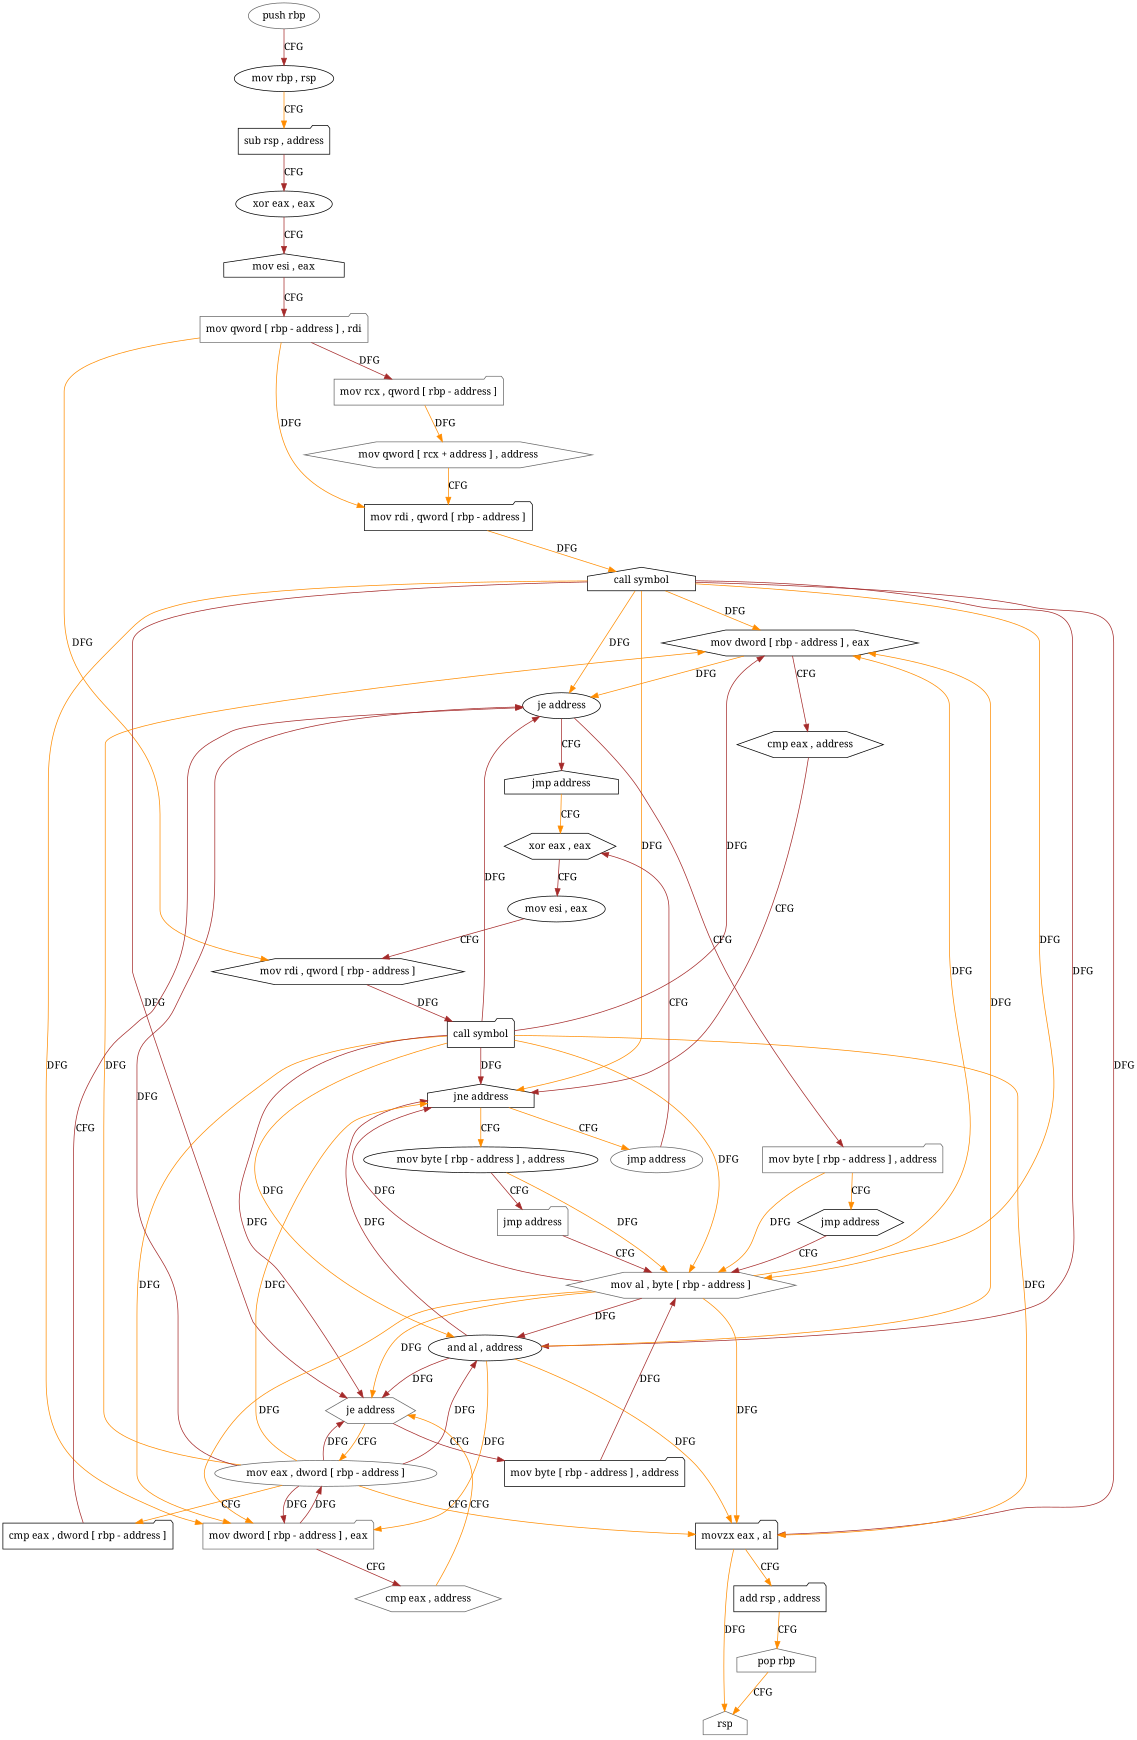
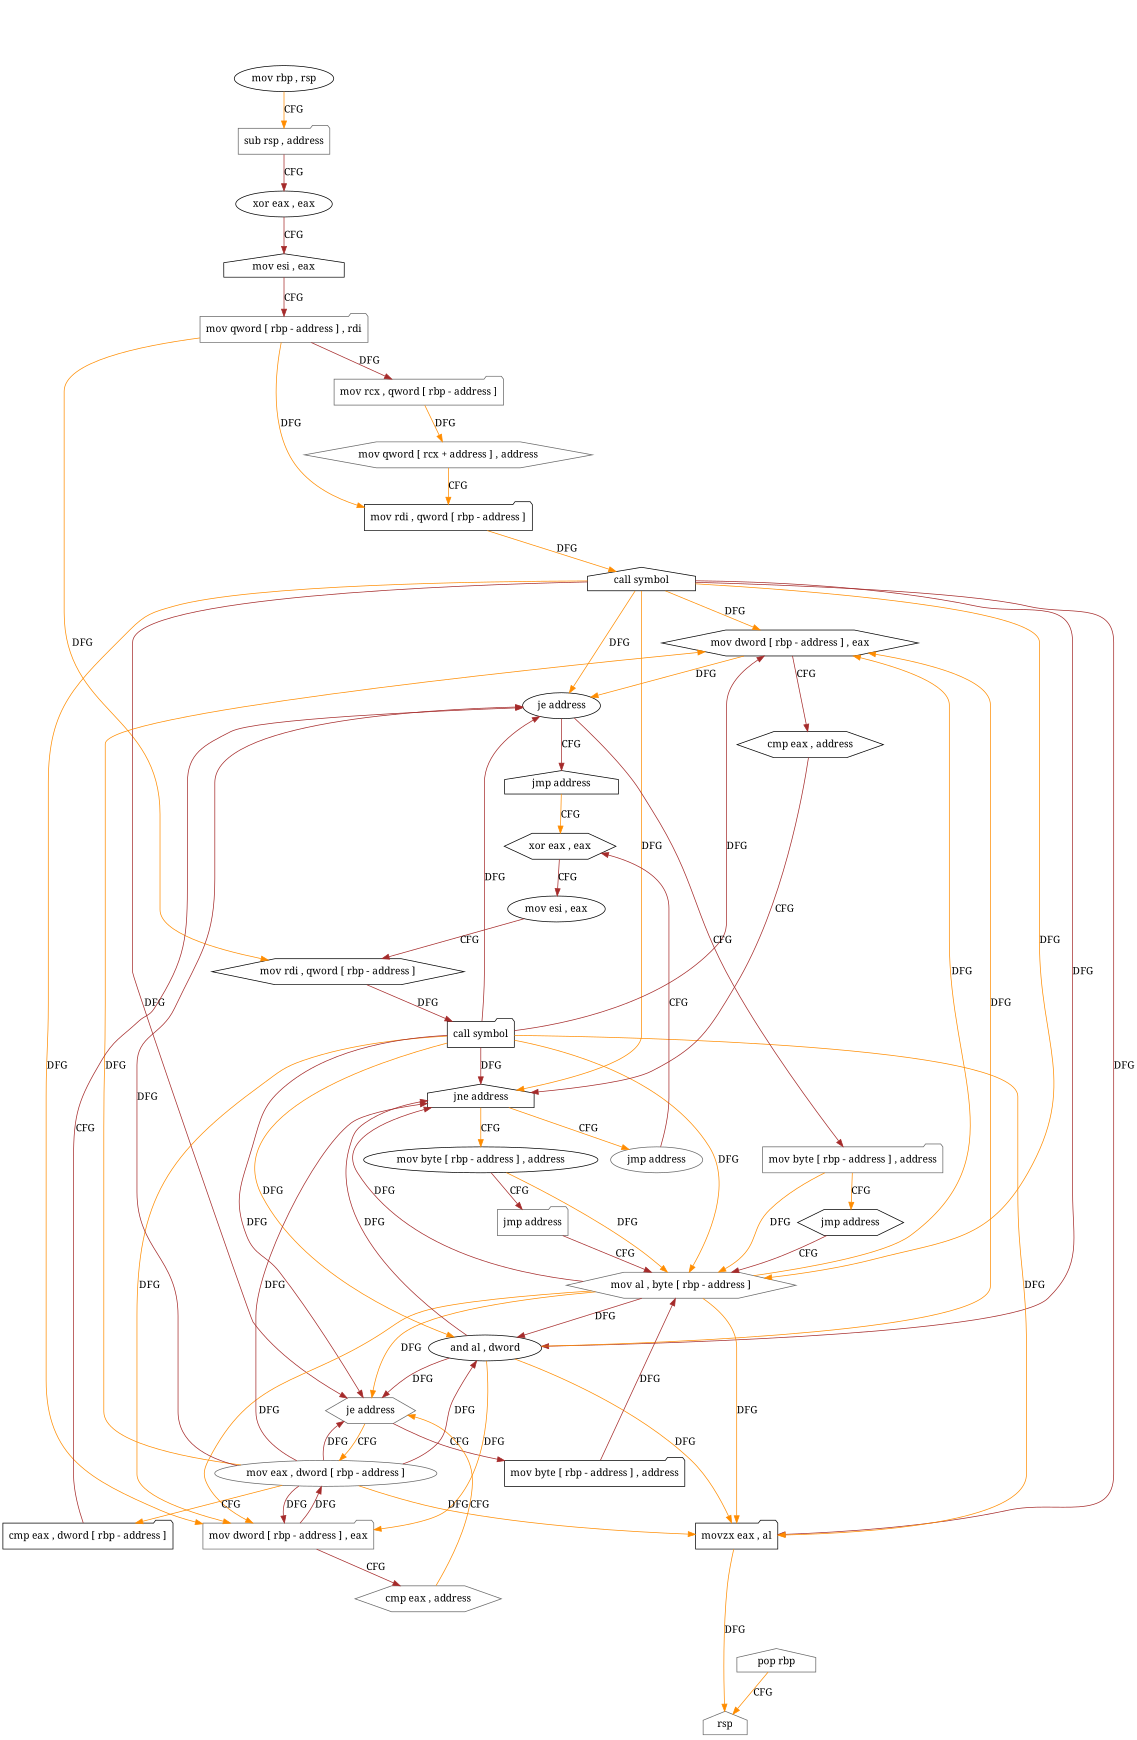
node "push rbp": removed
node "sub rsp , address": color black -> gray40
edge "mov eax , dword [ rbp - address ]" -> "jne address": color darkorange -> brown
node "and al , address": label "and al , address" -> "and al , dword"
edge "mov eax , dword [ rbp - address ]" -> "movzx eax , al": label "CFG" -> "DFG"
node "add rsp , address": removed
